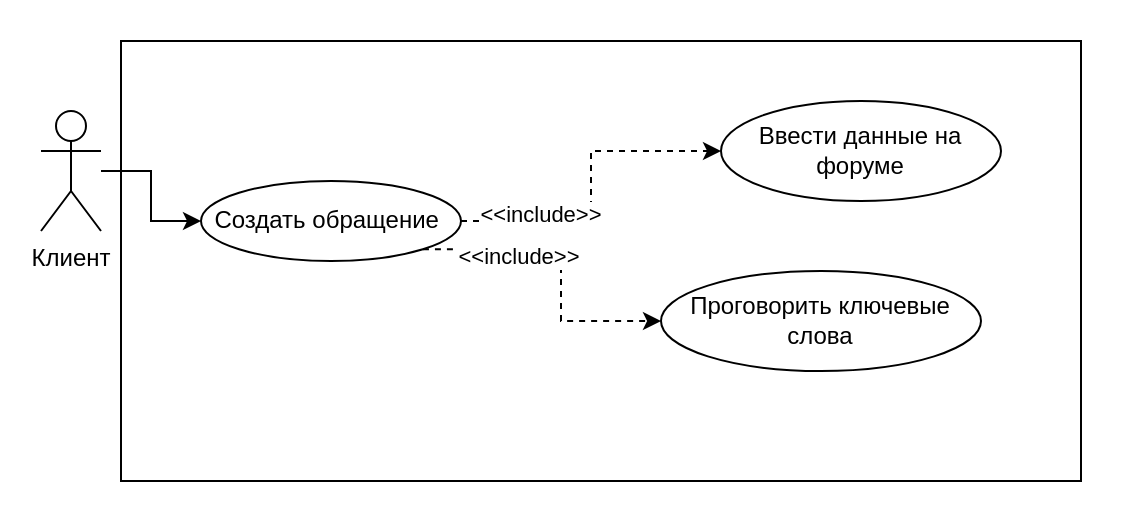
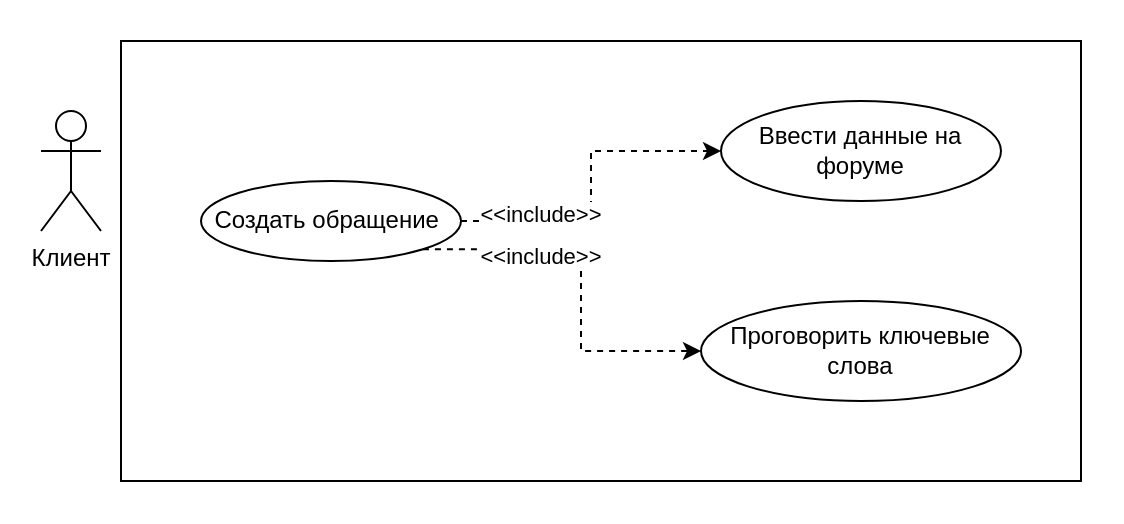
edge "Клиент" -> "Создать обращение": removed
node "Проговорить ключевые слова": moved (821, 321) -> (861, 351)
